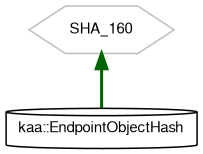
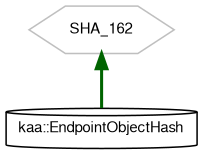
node "SHA_160": label "SHA_160" -> "SHA_162"
